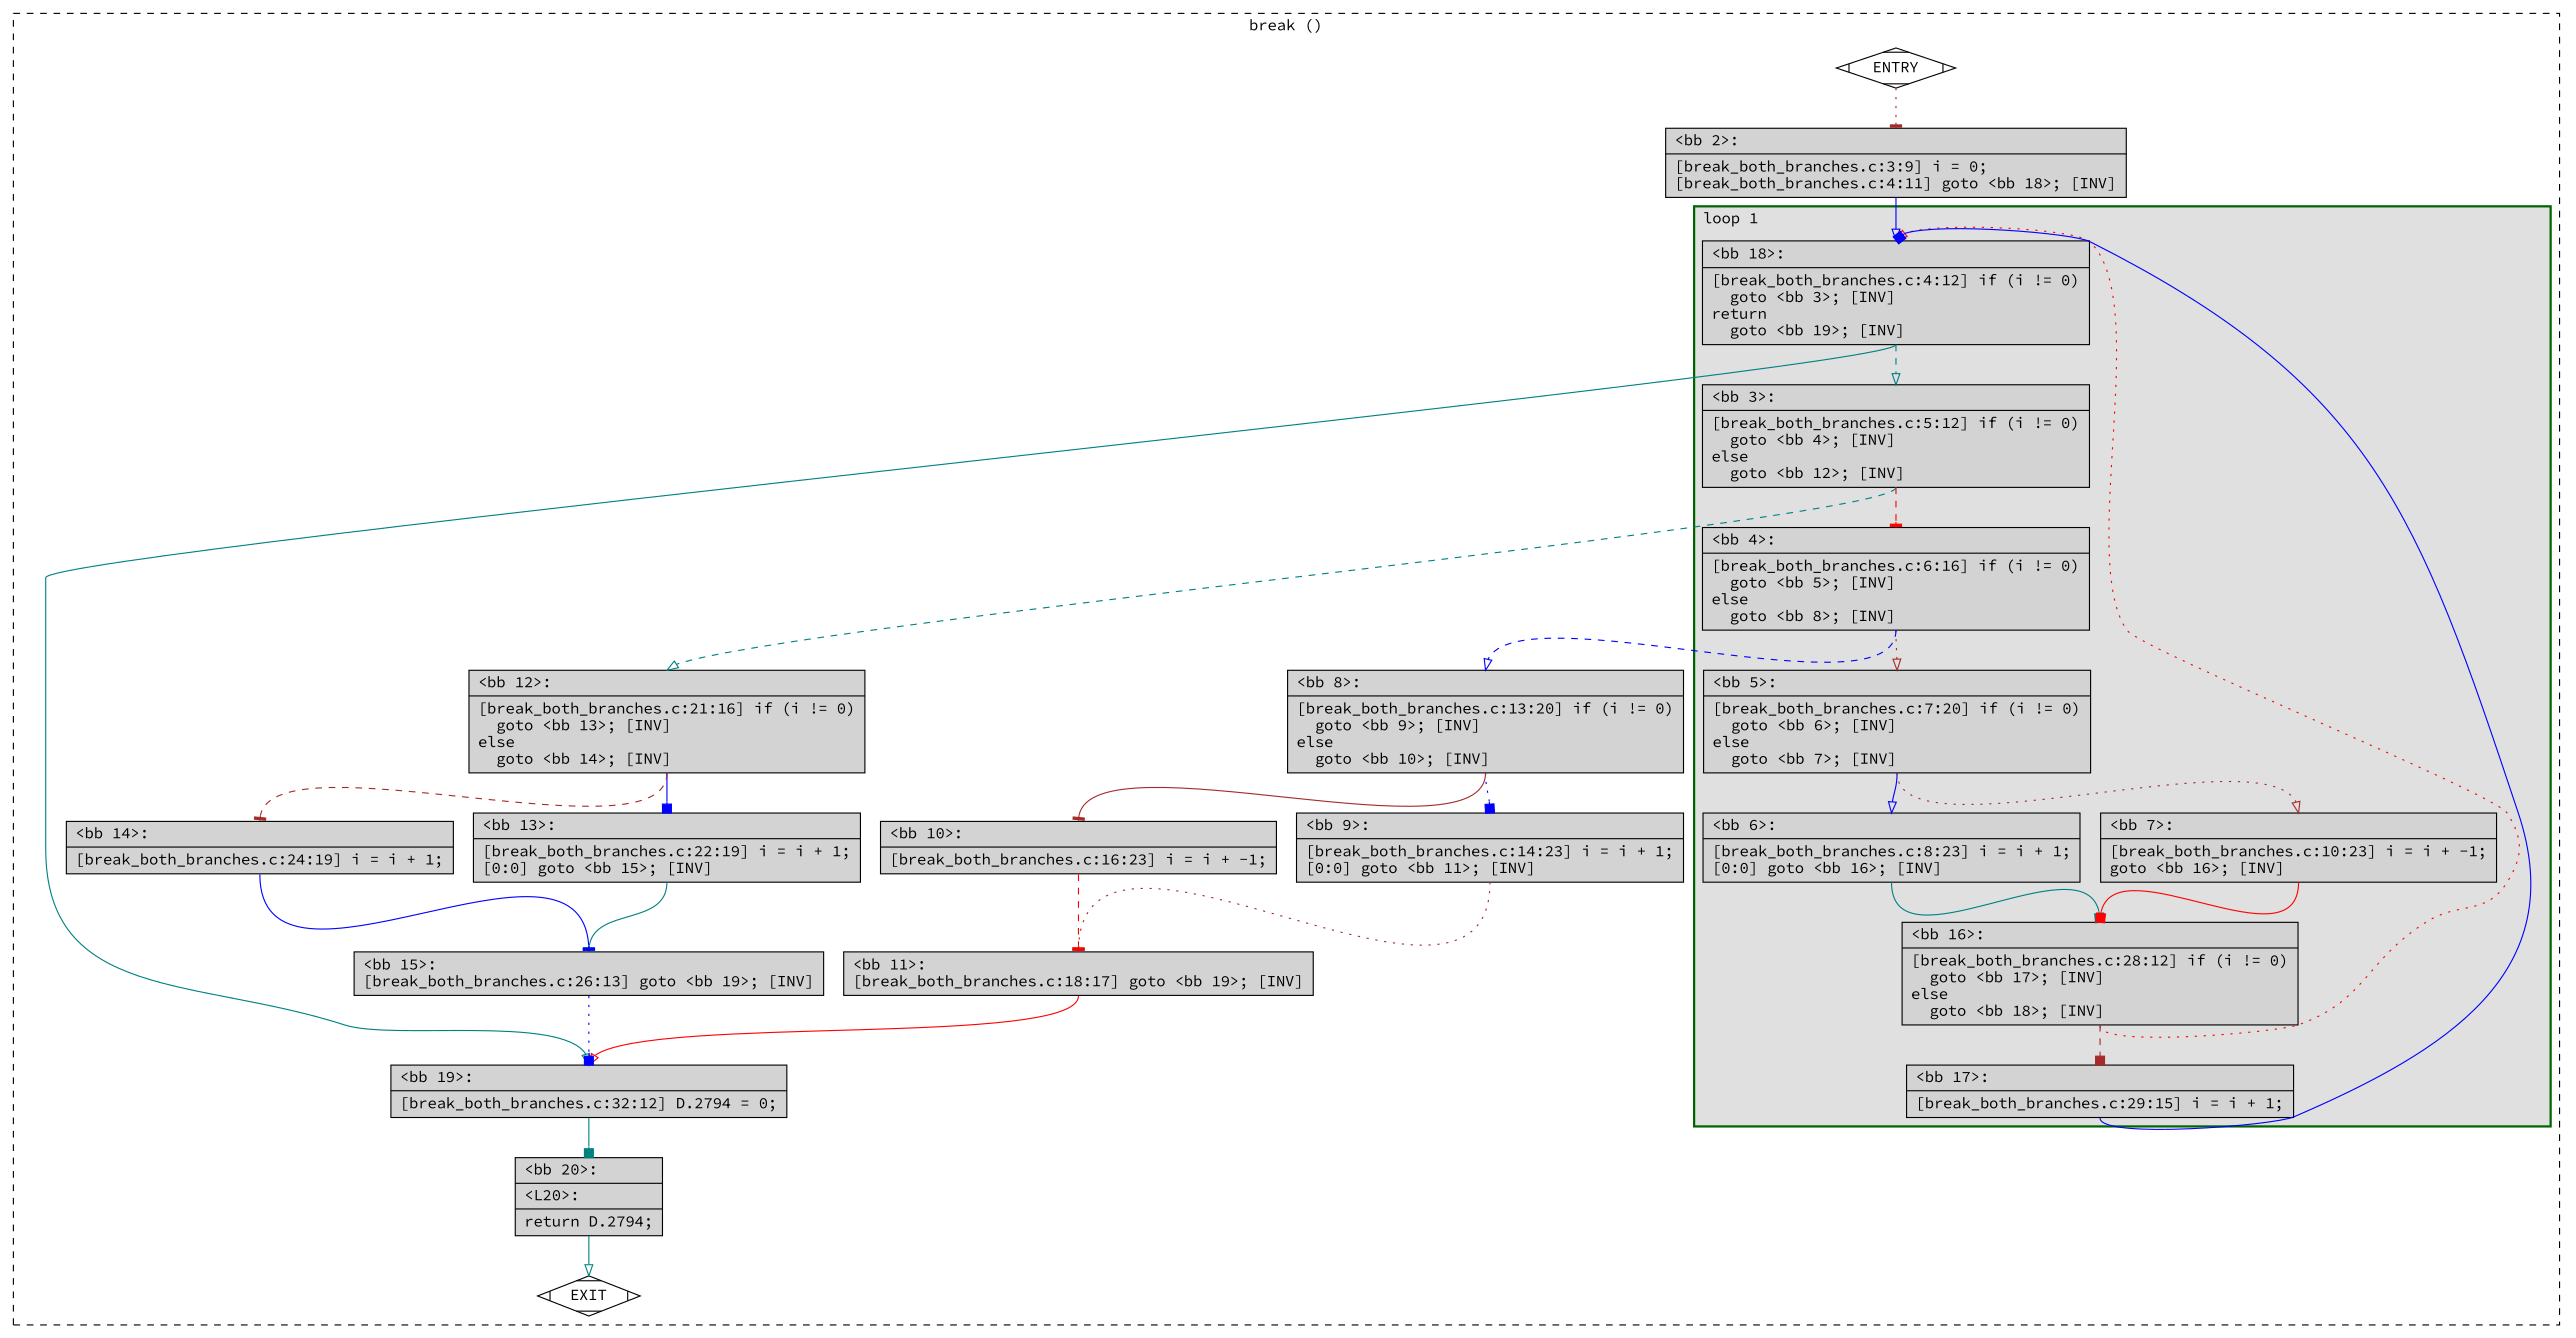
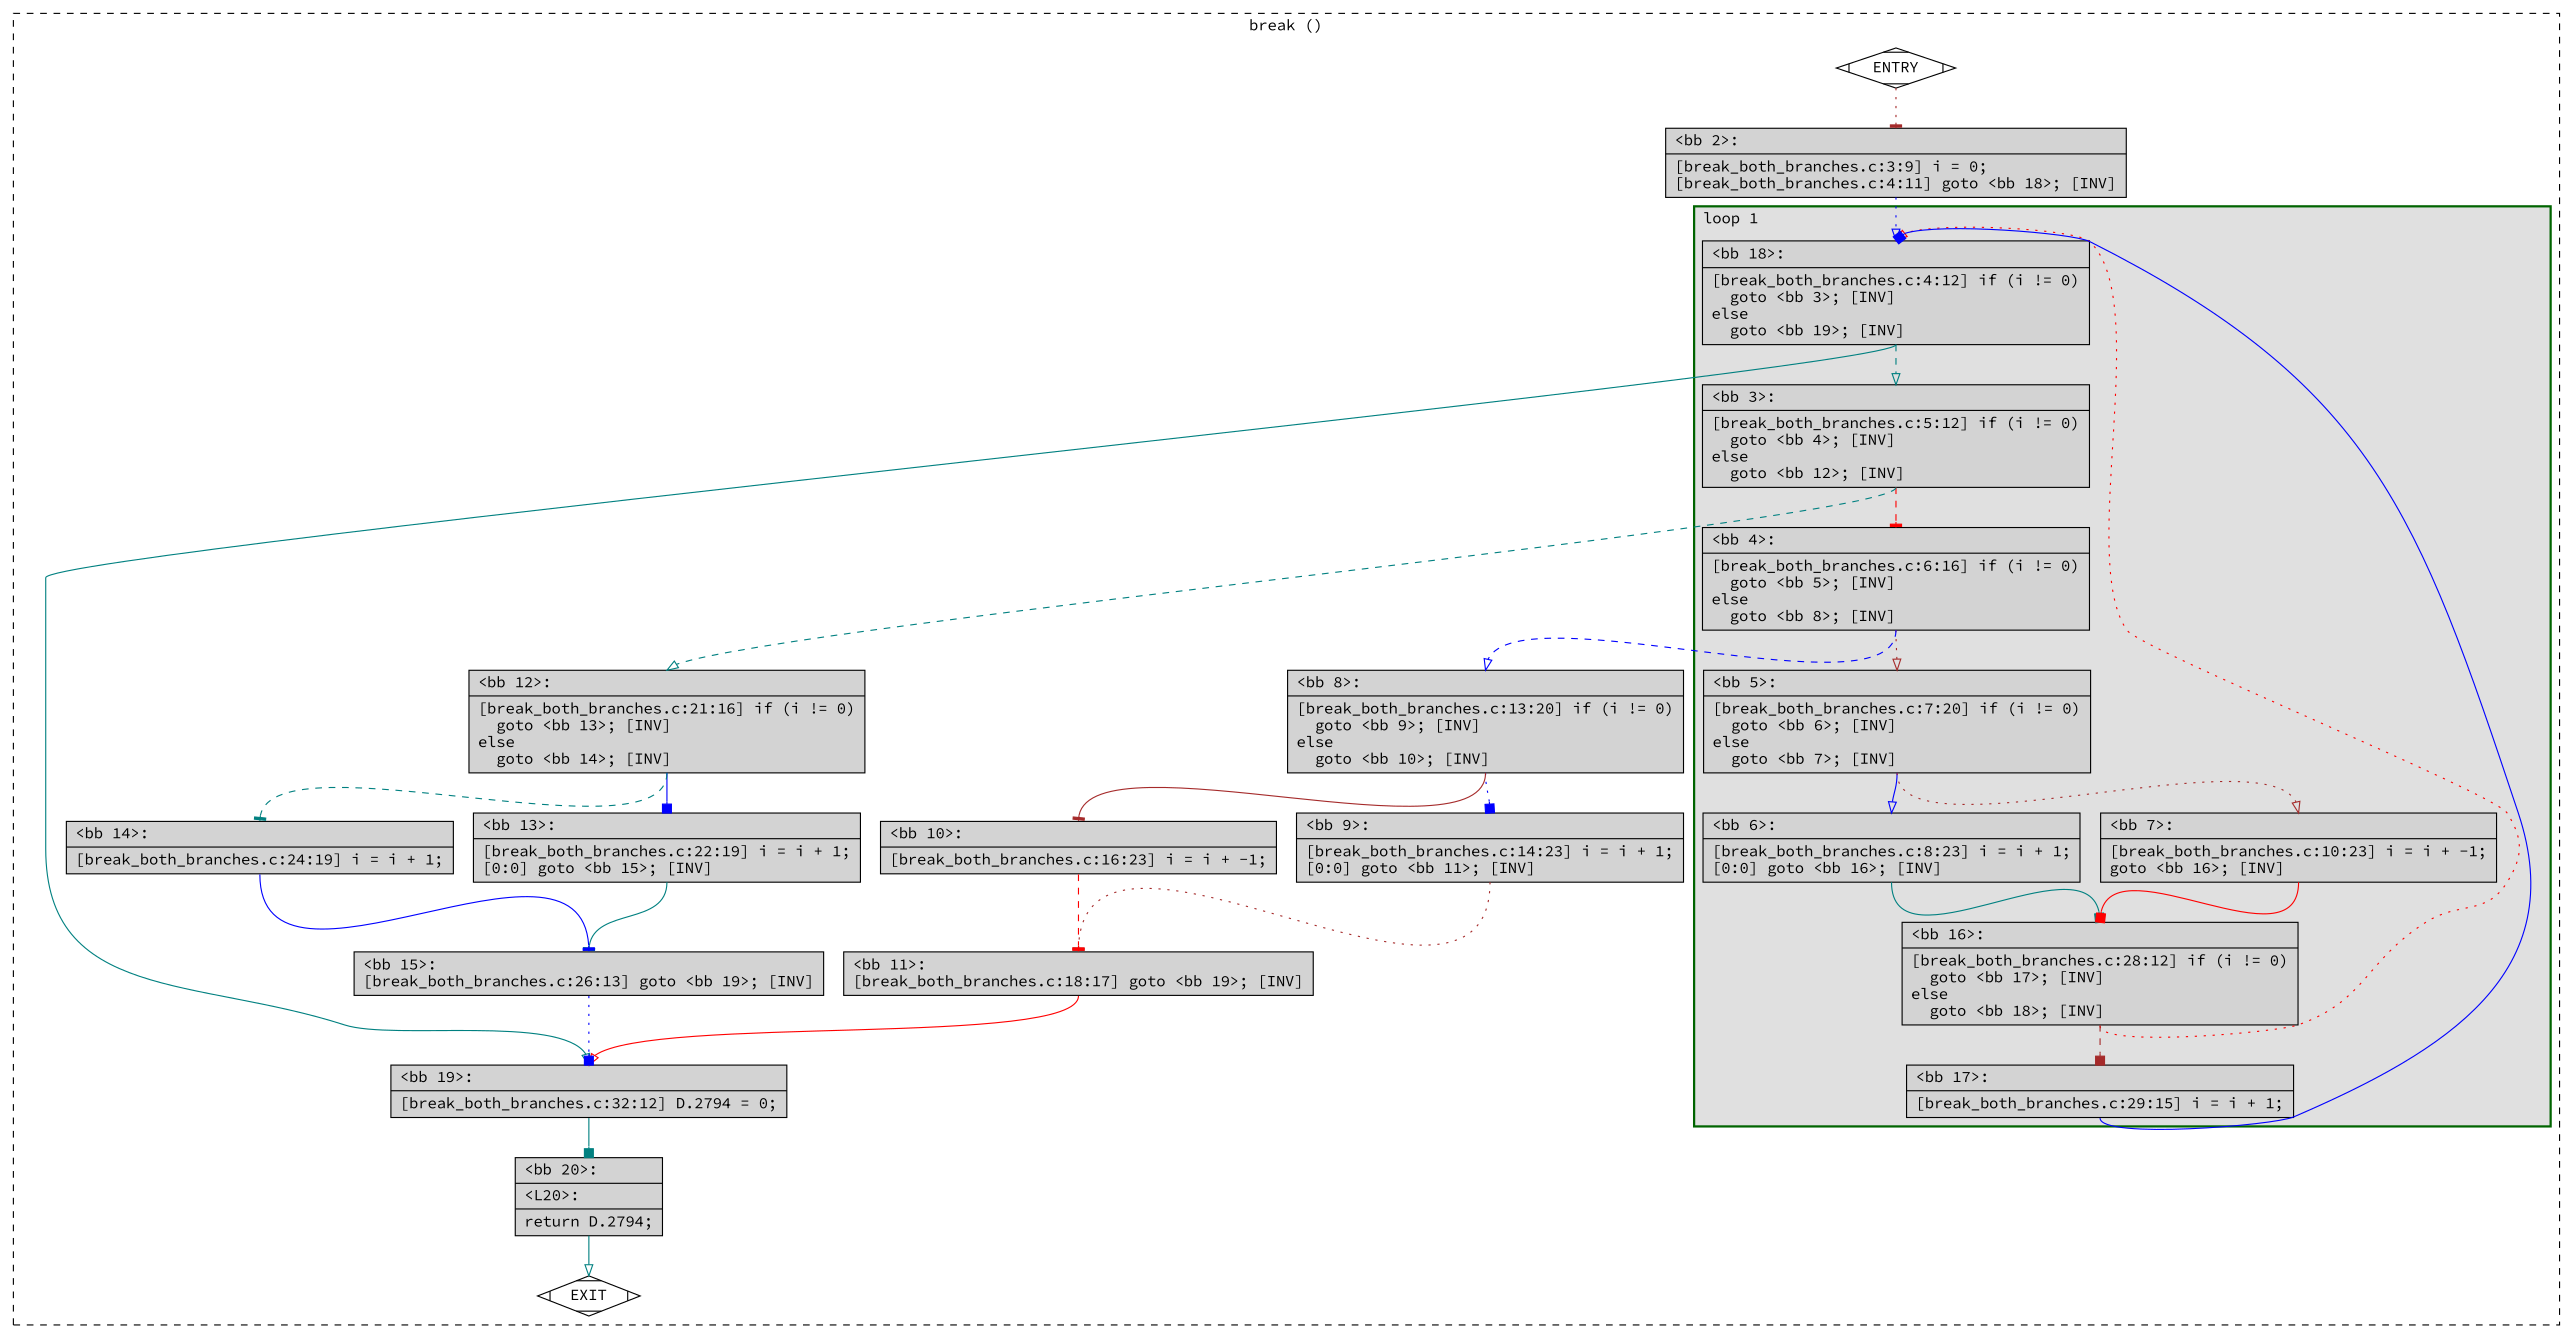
edge "<bb 2>:" -> "<bb 18>:": style solid -> dotted
node "<bb 18>:": text "return" -> "else"
edge "<bb 12>:" -> "<bb 14>:": color brown -> teal
